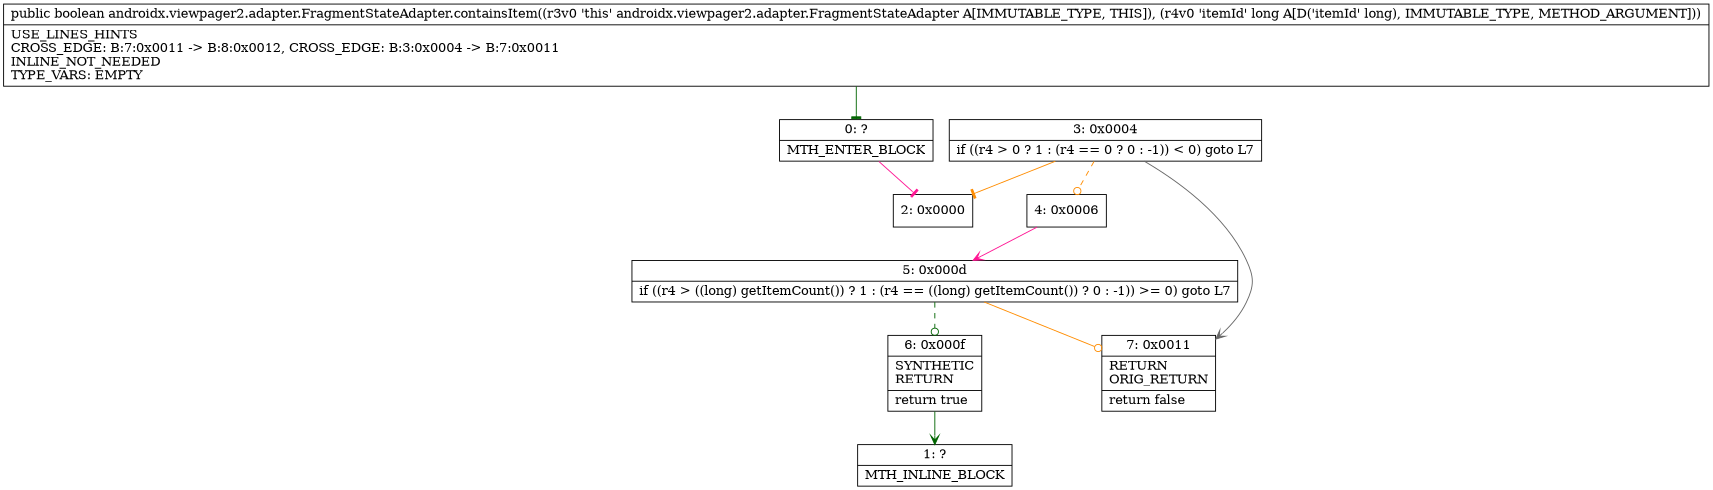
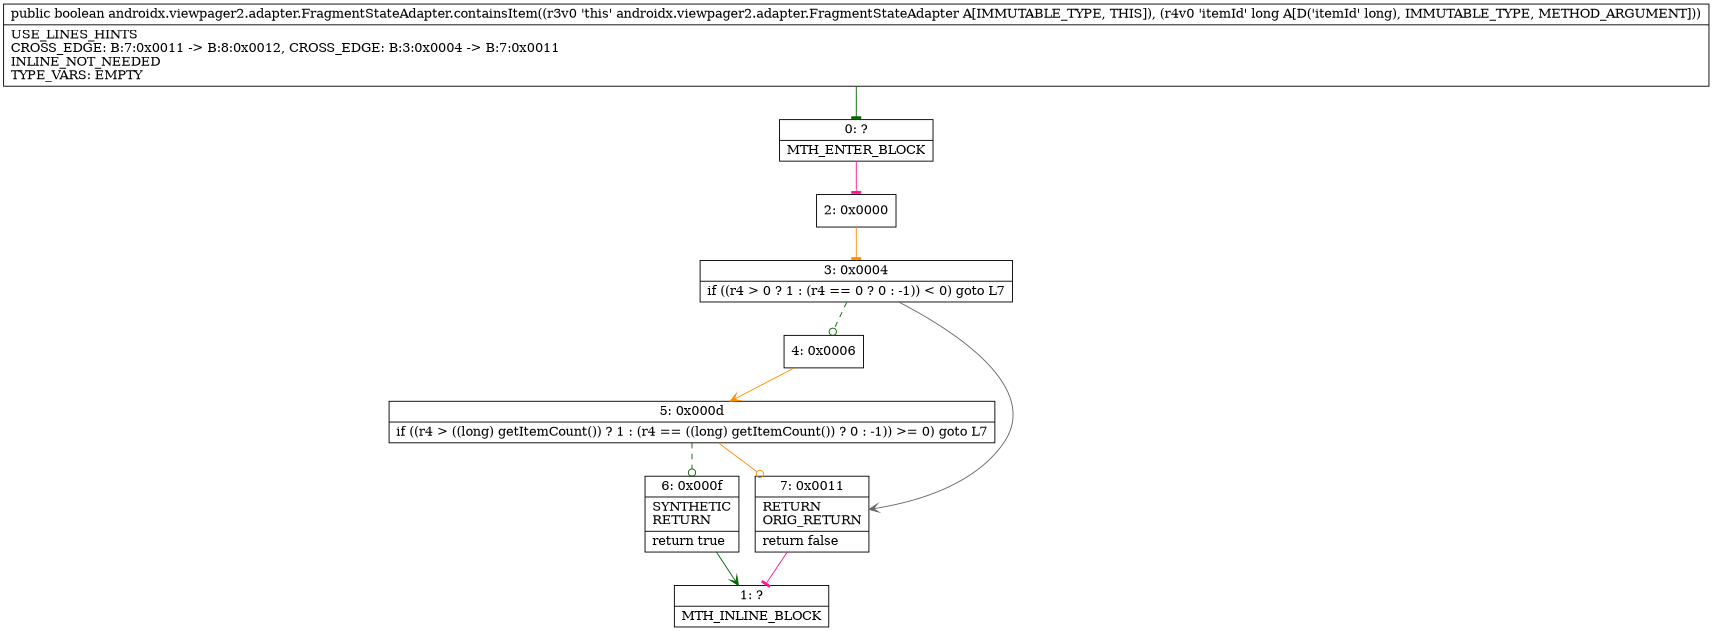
edge "3: 0x0004" -> "4: 0x0006": color darkorange -> darkgreen
edge "3: 0x0004" -> "2: 0x0000": reversed
edge "4: 0x0006" -> "5: 0x000d": color deeppink -> darkorange
edge "7: 0x0011" -> "1: ?": added
